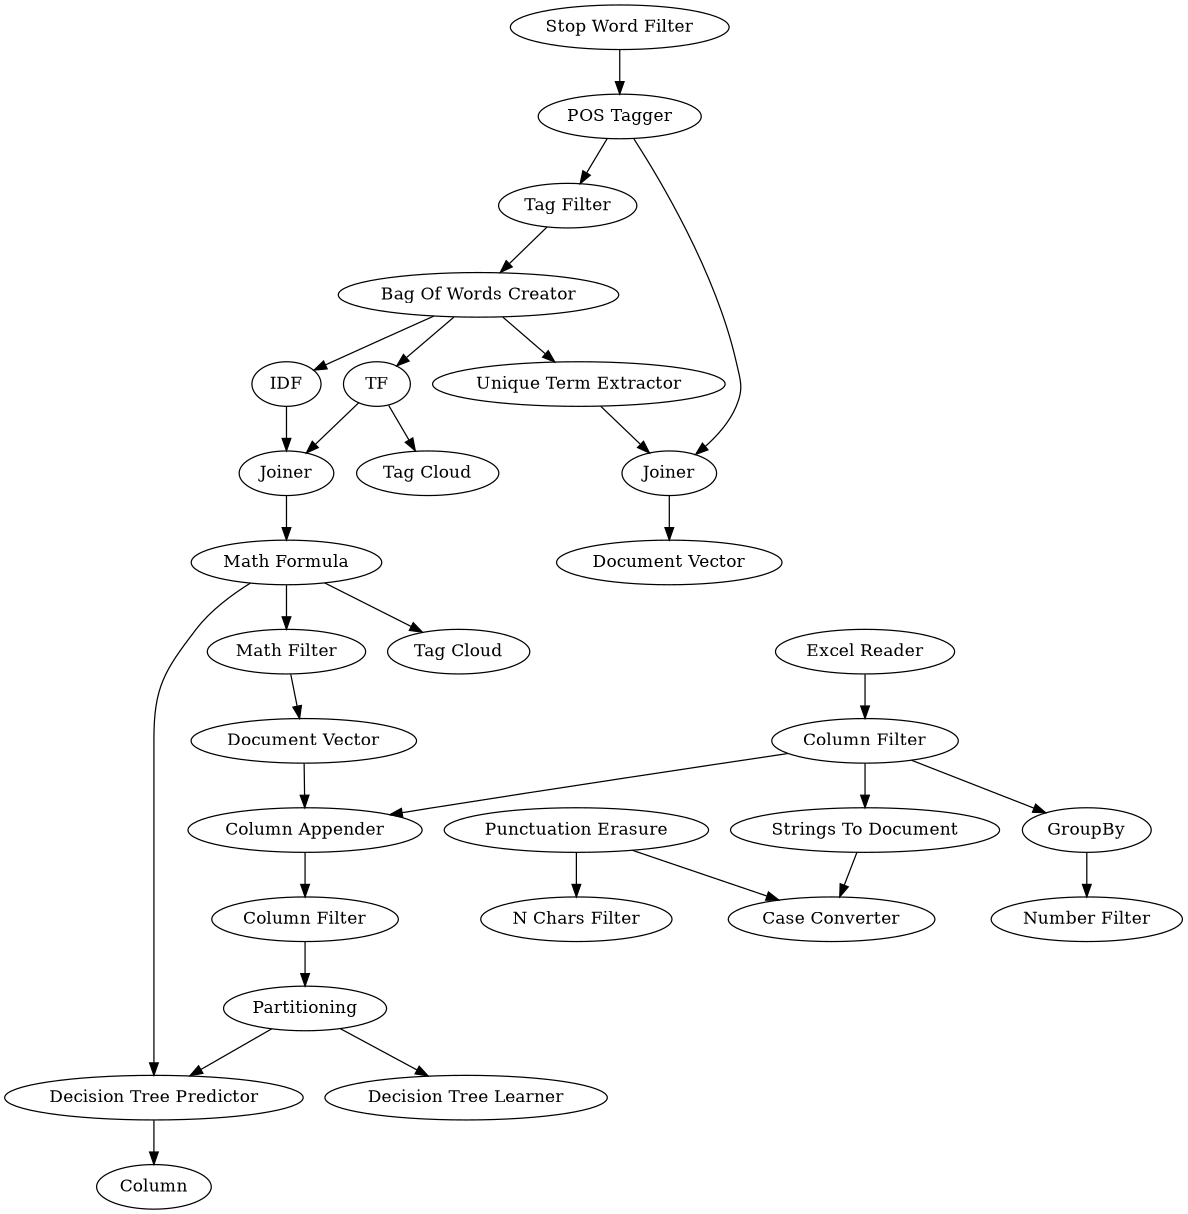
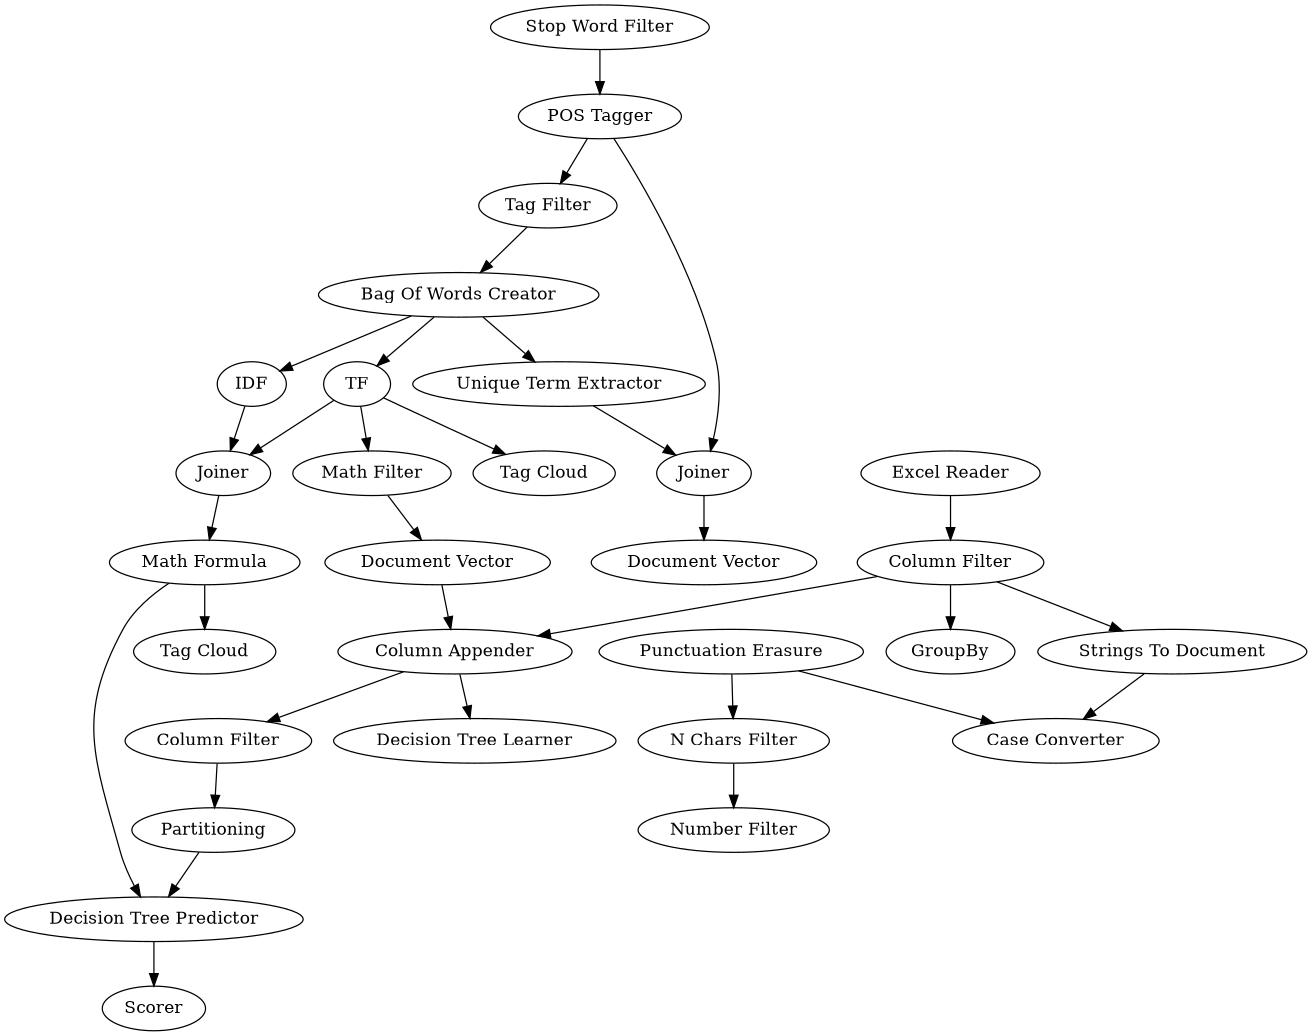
edge "Math Formula" -> "Math Filter": now "TF" -> "Math Filter"
edge "GroupBy" -> "Number Filter": now "N Chars Filter" -> "Number Filter"
edge "Partitioning" -> "Decision Tree Learner": now "Column Appender" -> "Decision Tree Learner"
node "Column": label "Column" -> "Scorer"
